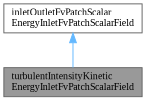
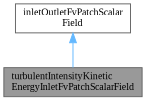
node "inletOutletFvPatchScalar EnergyInletFvPatchScalarField": label "inletOutletFvPatchScalar EnergyInletFvPatchScalarField" -> "inletOutletFvPatchScalar Field"
